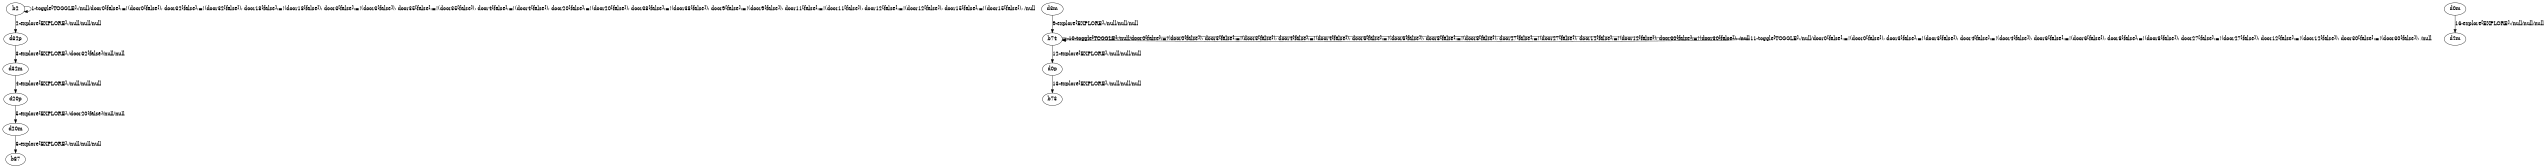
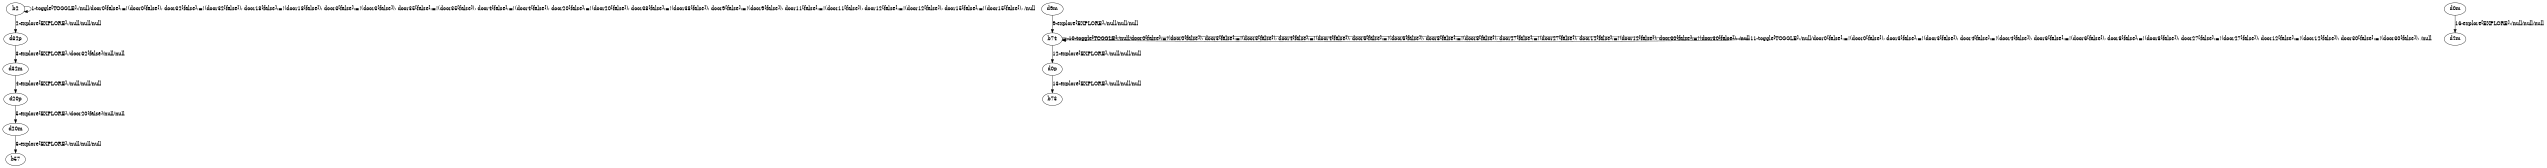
node "d3m": label "d3m" -> "d9m"
node "b87": label "b87" -> "b57"
